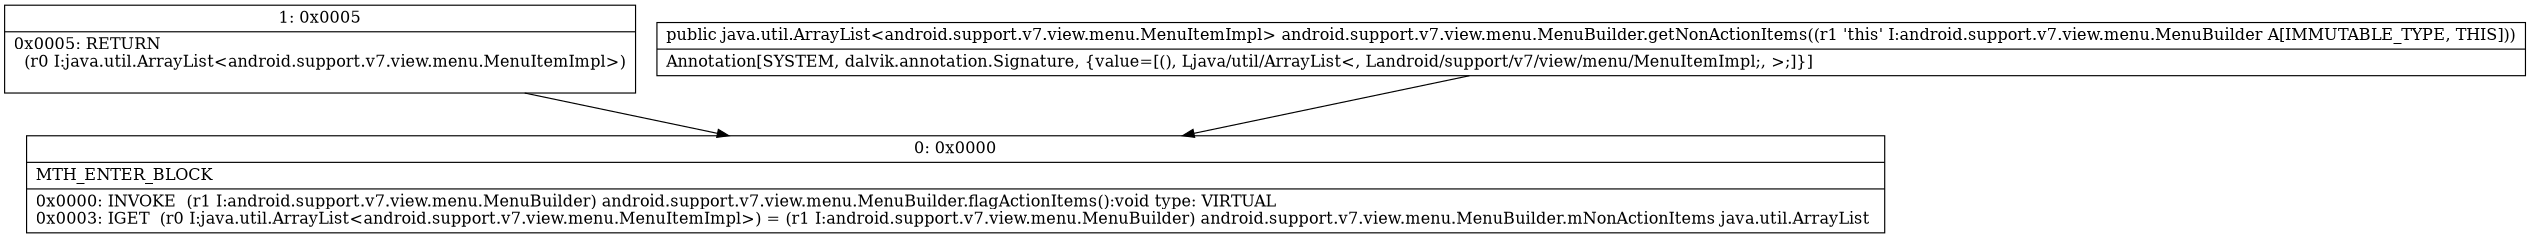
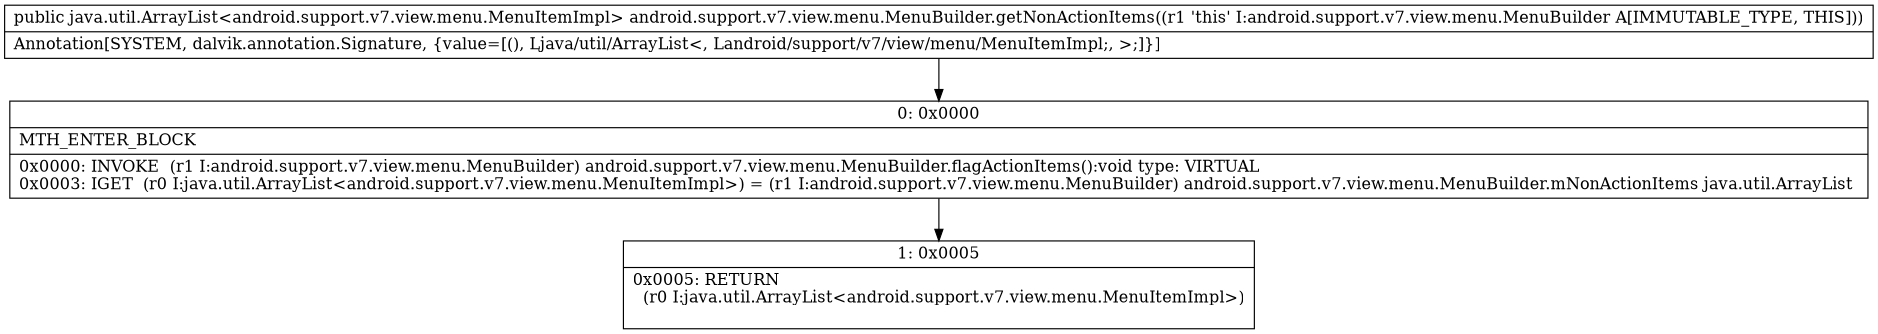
edge "1: 0x0005" -> "0: 0x0000": reversed
